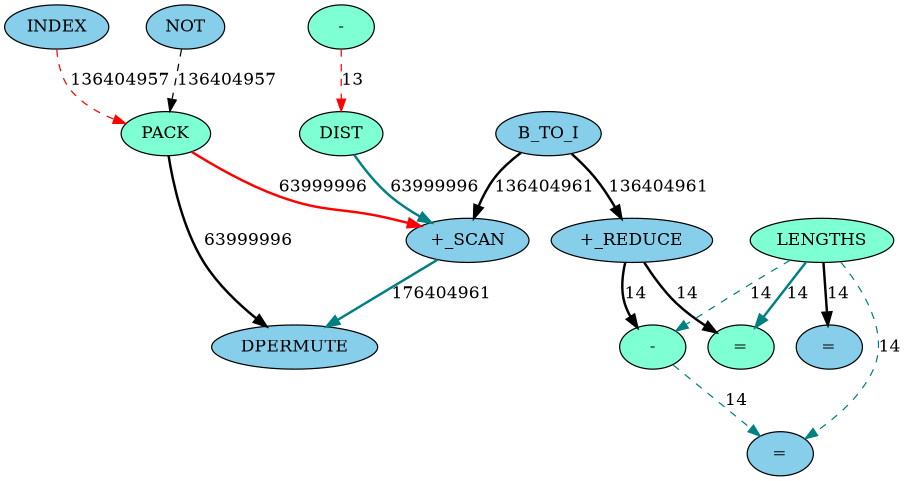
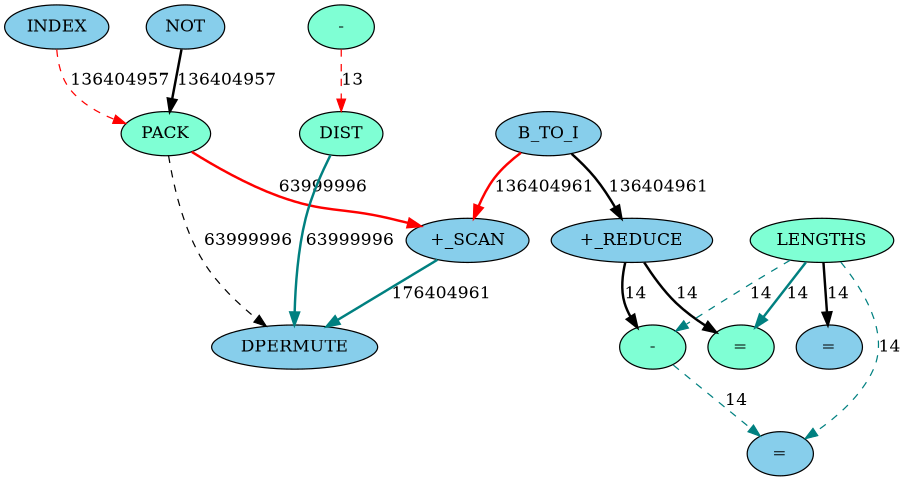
edge "NOT" -> "PACK": style dashed -> bold
edge "B_TO_I" -> "+_SCAN": color black -> red
edge "DIST" -> "+_SCAN": now "DIST" -> "DPERMUTE"
edge "PACK" -> "DPERMUTE": style bold -> dashed
